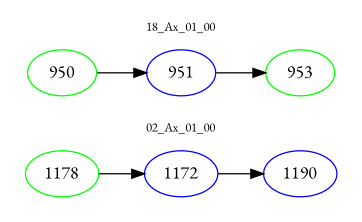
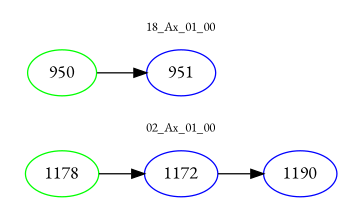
node "953": removed
